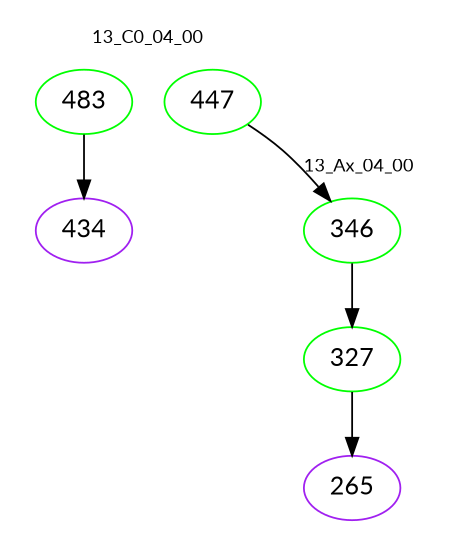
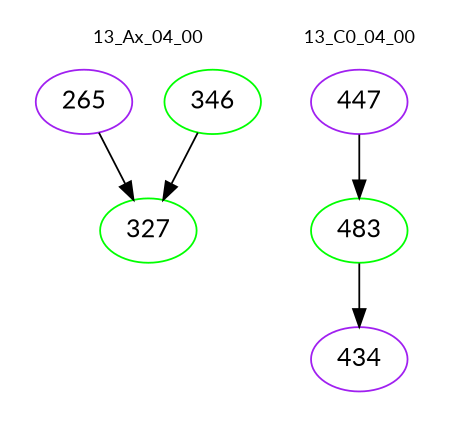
node "447": color green -> purple
edge "447" -> "346": now "447" -> "483"
edge "327" -> "265": reversed
